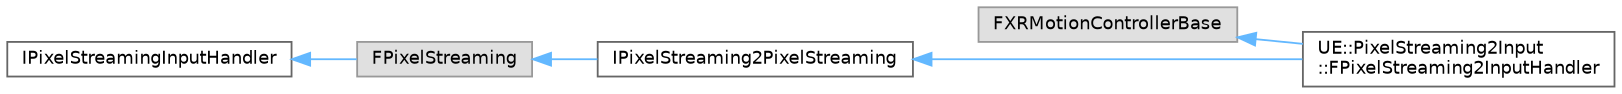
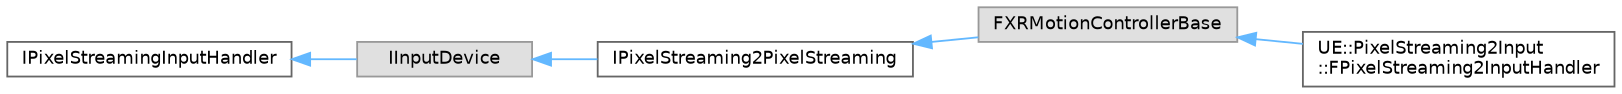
node "FPixelStreaming": label "FPixelStreaming" -> "IInputDevice"
edge "UE::PixelStreaming2Input ::FPixelStreaming2InputHandler" -> "IPixelStreaming2PixelStreaming": now "FXRMotionControllerBase" -> "IPixelStreaming2PixelStreaming"
